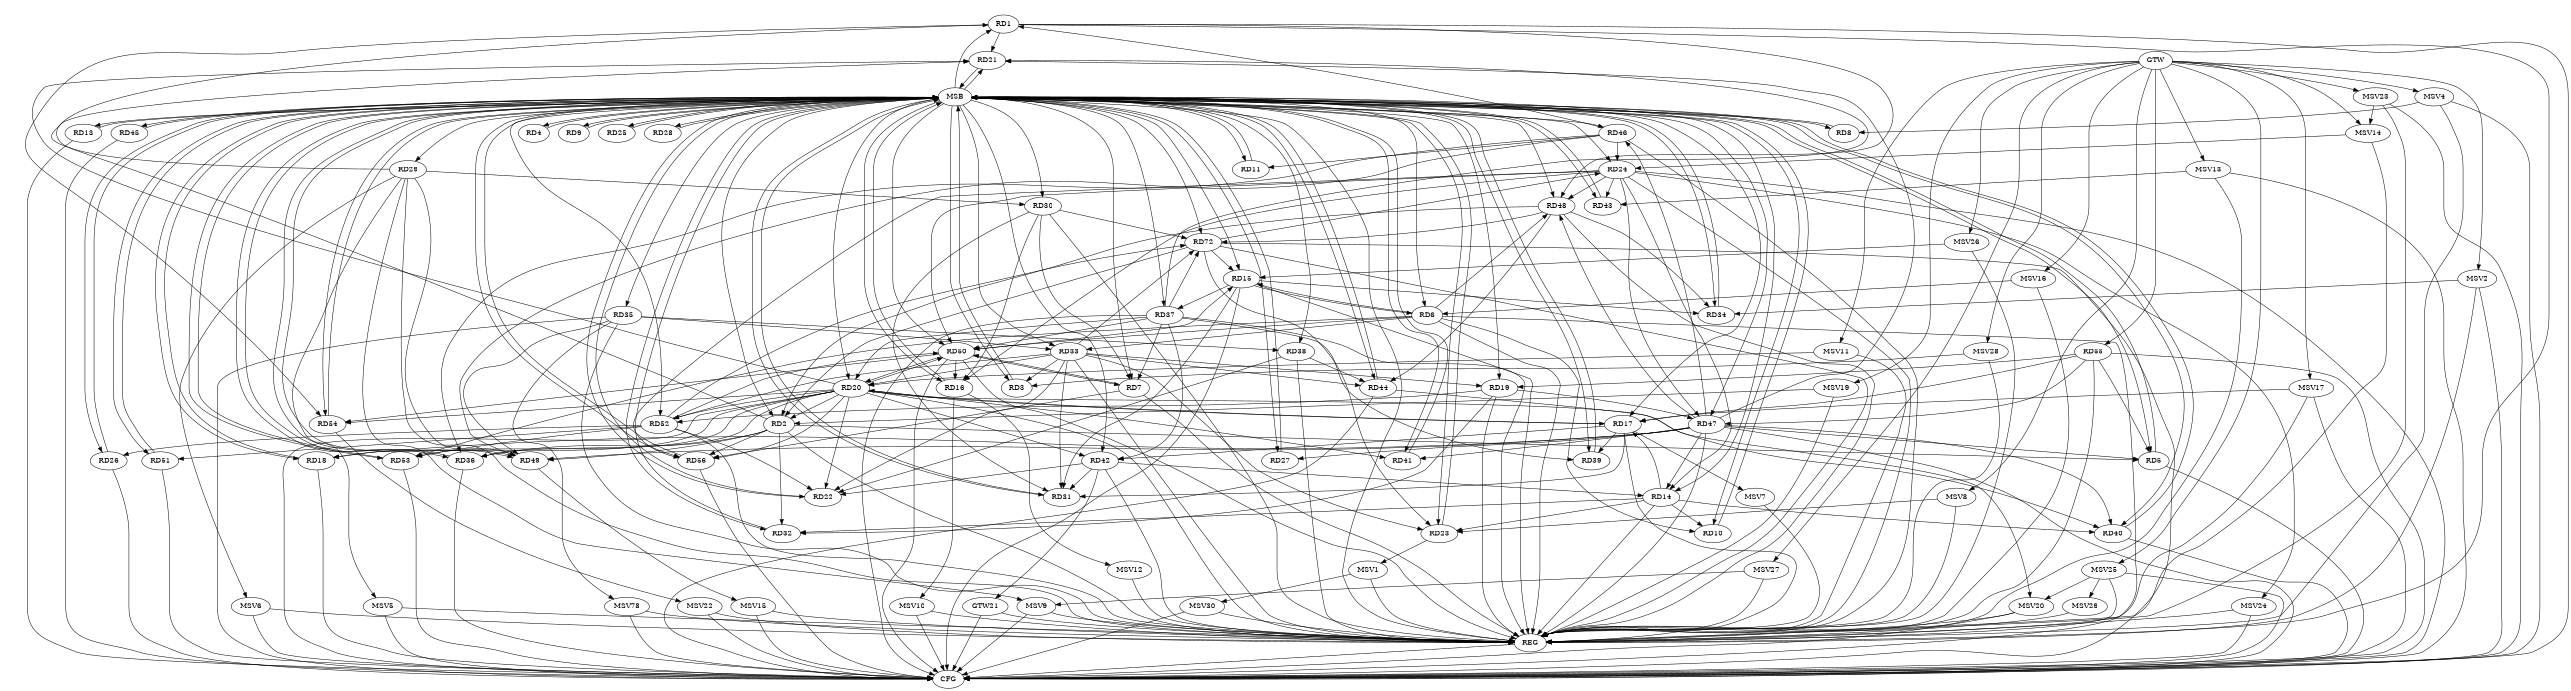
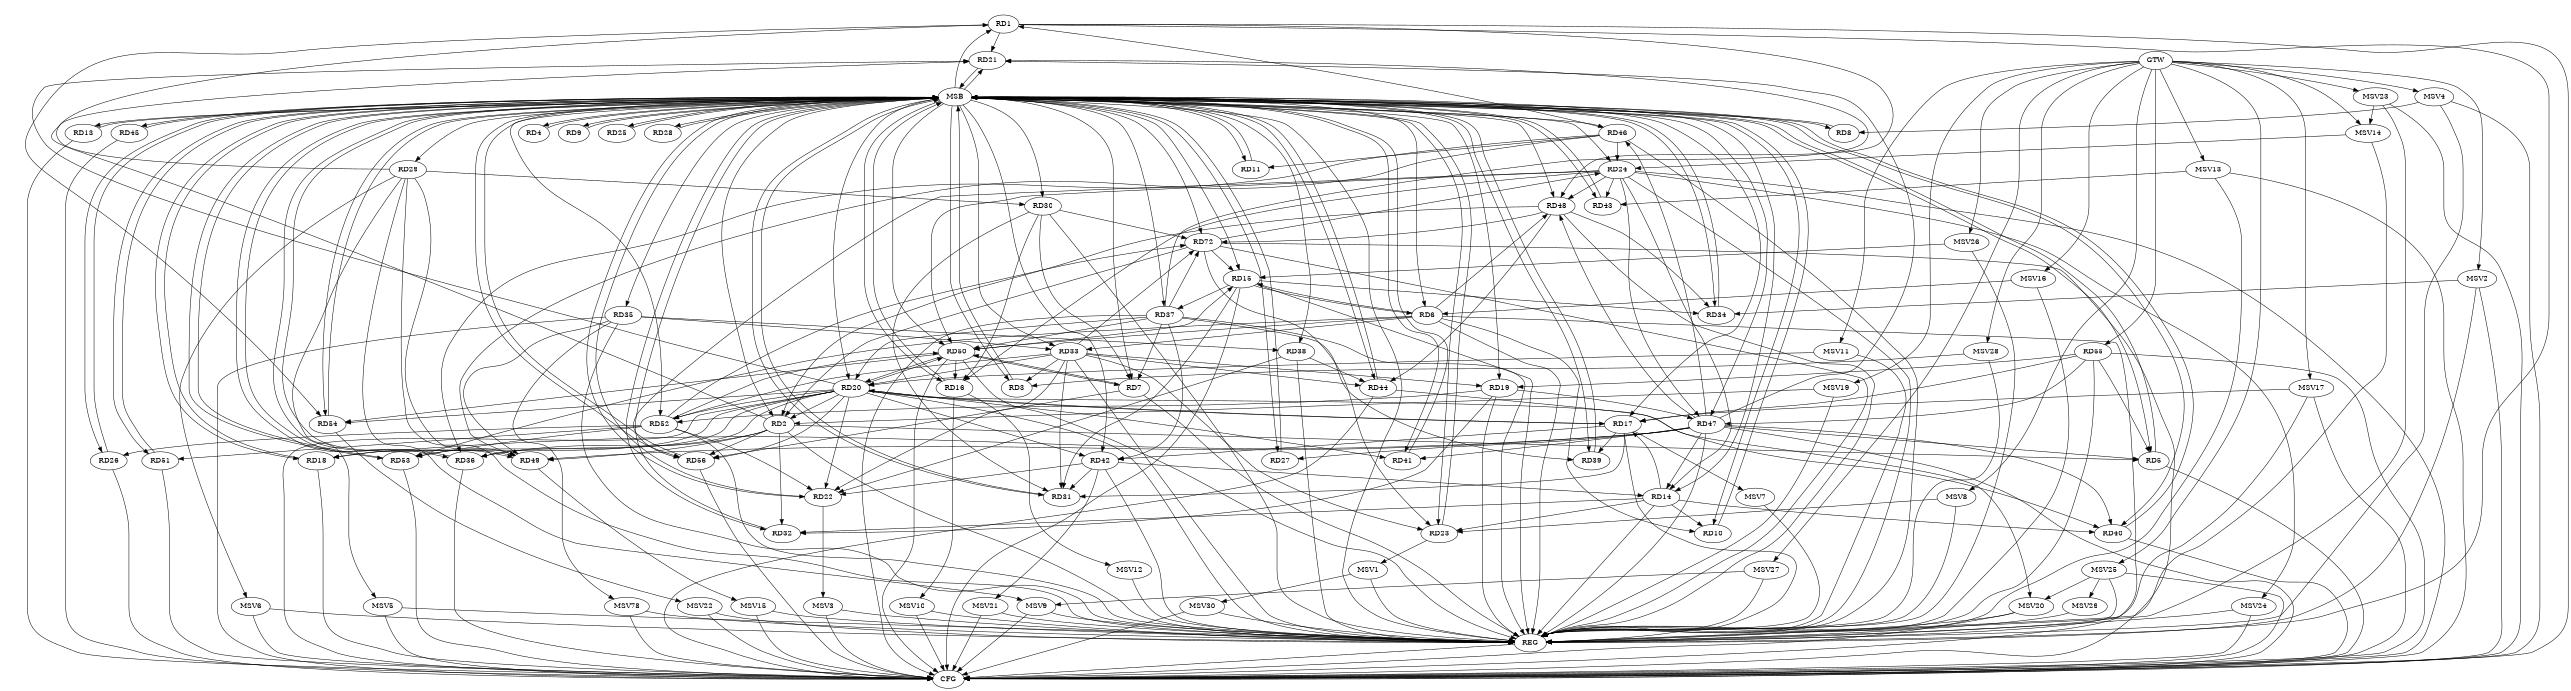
node "MSV3": added
node "GTW21": label "GTW21" -> "MSV21"
